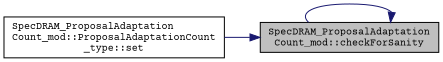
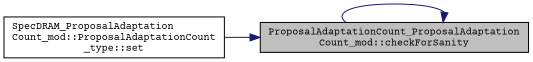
node "SpecDRAM_ProposalAdaptation Count_mod::checkForSanity": label "SpecDRAM_ProposalAdaptation Count_mod::checkForSanity" -> "ProposalAdaptationCount_ProposalAdaptation Count_mod::checkForSanity"
